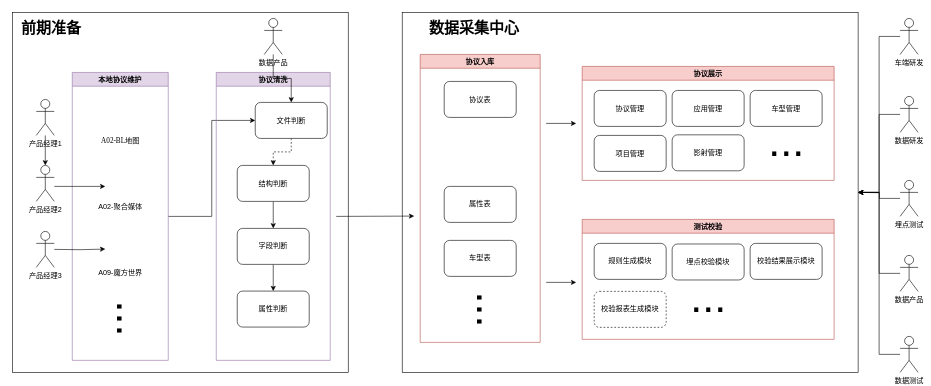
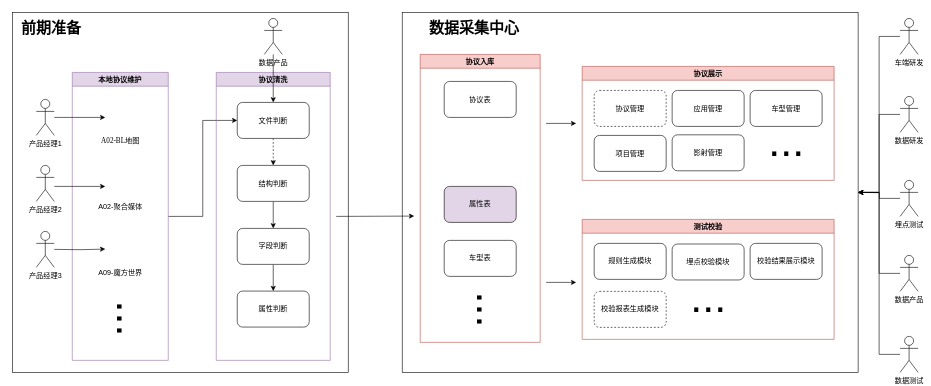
node "协议管理": style solid -> dashed
node "文件判断": moved (291, 120) -> (273, 120)
edge "产品经理1" -> "产品经理2": now "产品经理1" -> "A02-BL地图"
node "属性表": fillcolor #ffffff -> #e1d5e7
